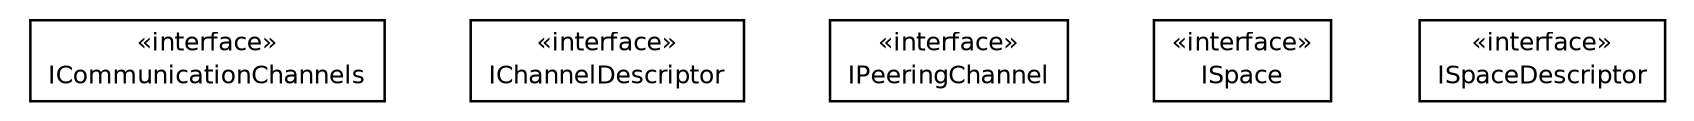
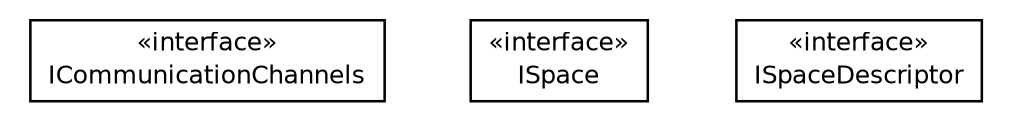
node "IChannelDescriptor": removed
node "IPeeringChannel": removed
